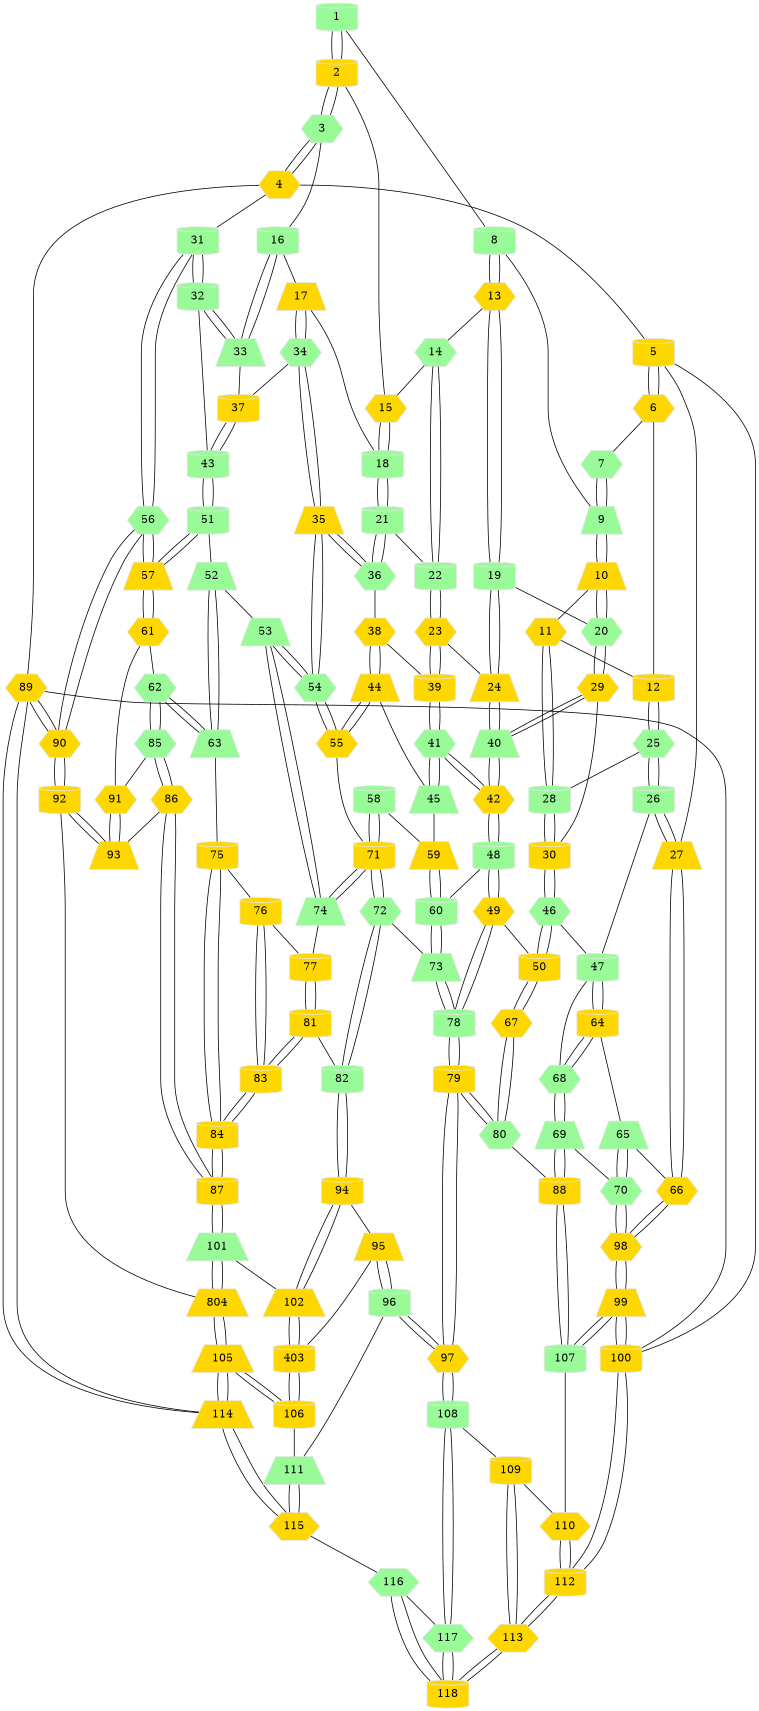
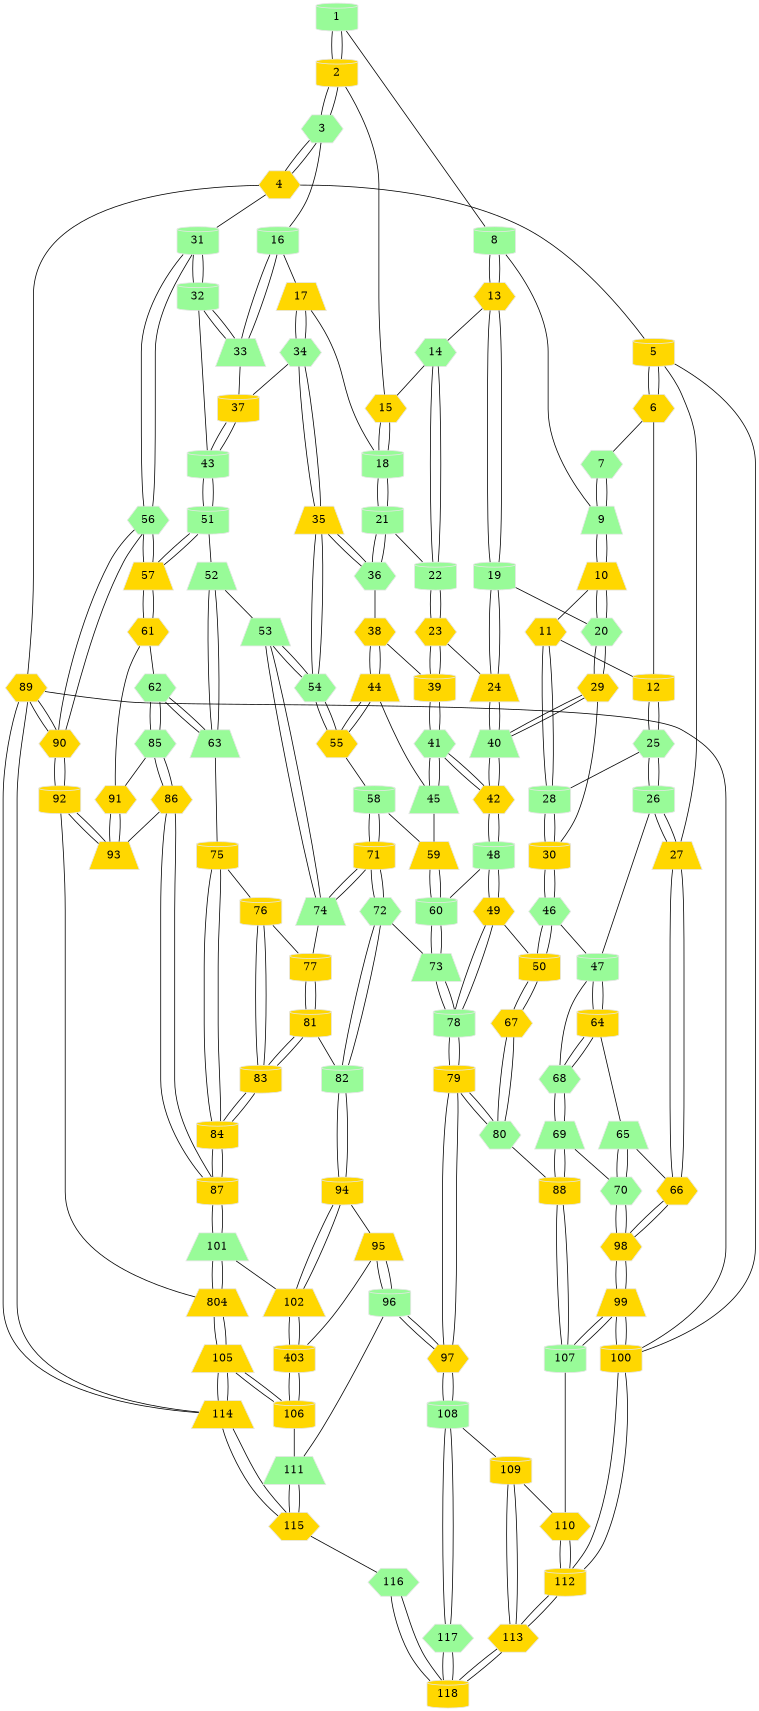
edge "55" -- "71": now "55" -- "58"
edge "116" -- "117": removed
